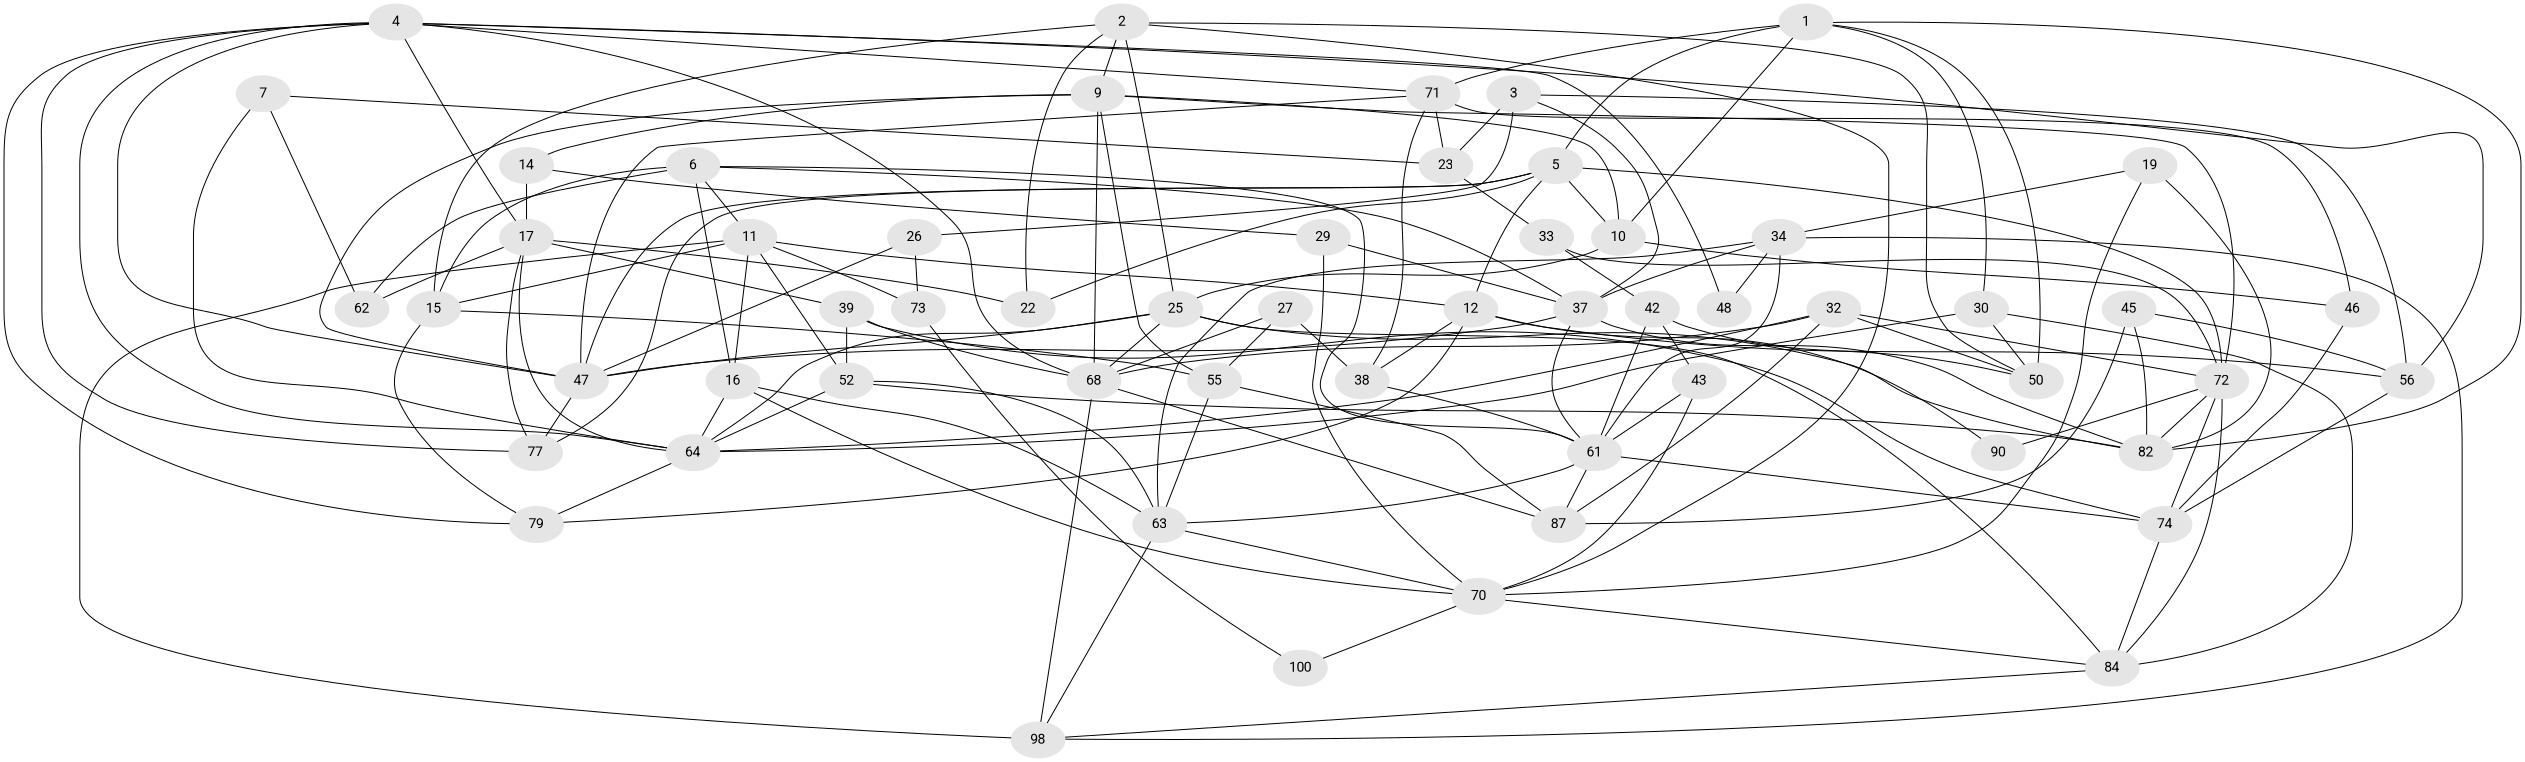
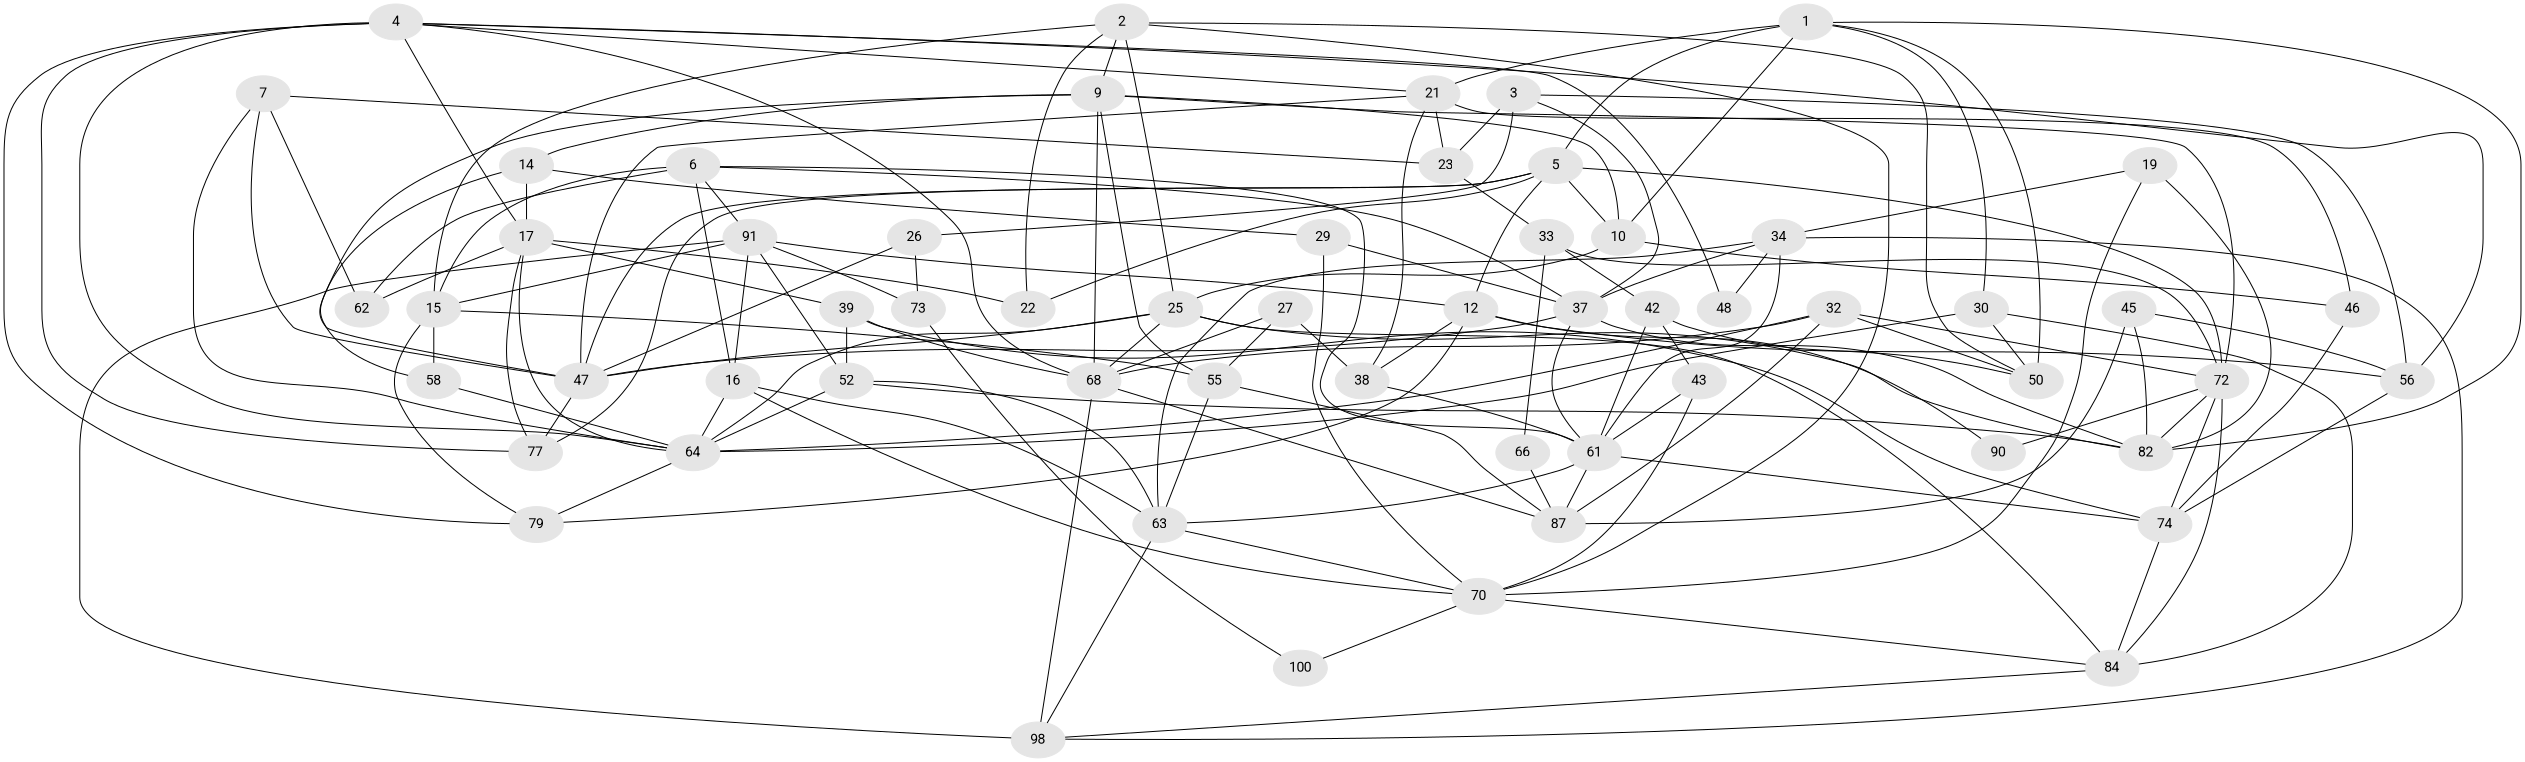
node "71": label "71" -> "21"
node "11": label "11" -> "91"
edge "4" -- "47": now "7" -- "47"
node "58": added
node "66": added
